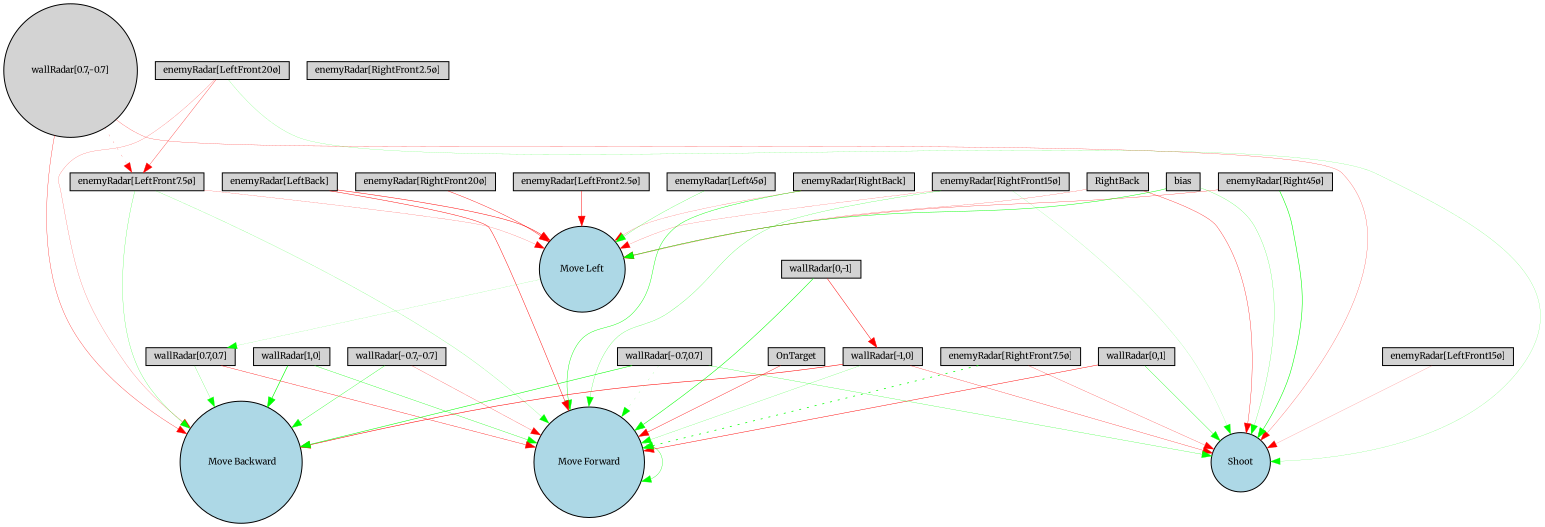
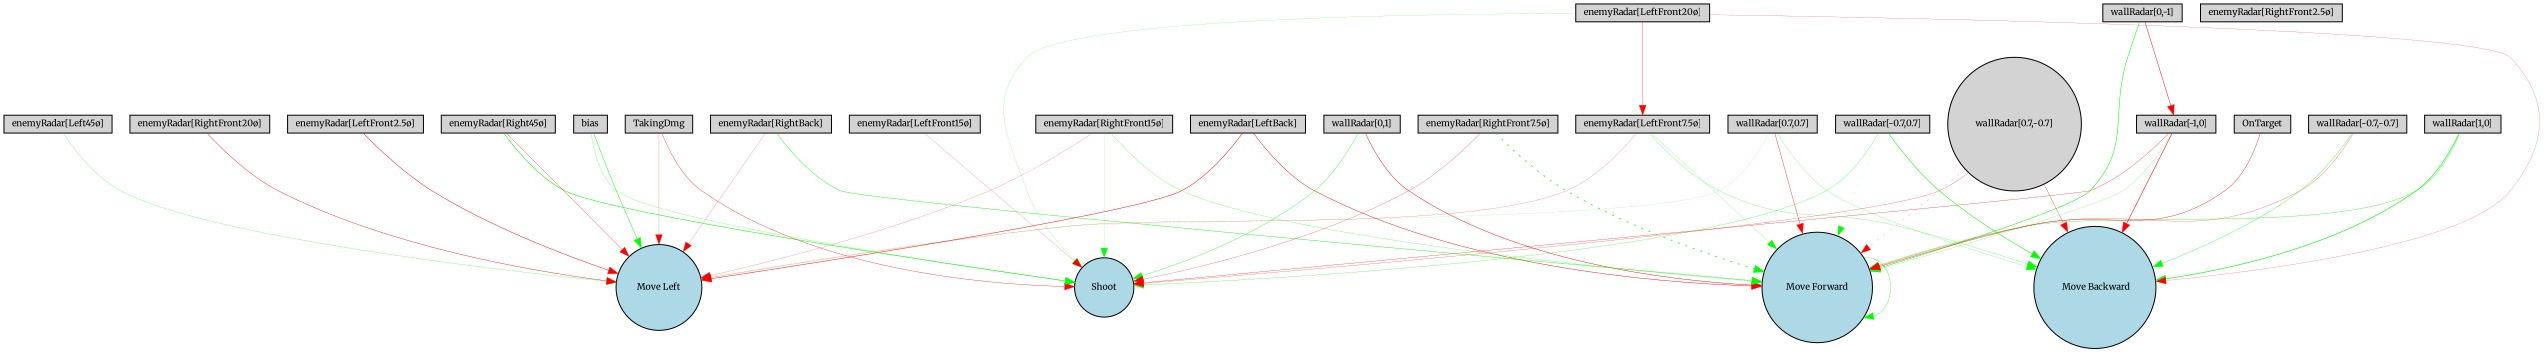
edge "wallRadar[0.7,-0.7]" -> "enemyRadar[LeftFront7.5ø]": now "wallRadar[0.7,-0.7]" -> "Move Forward"
node "RightBack": label "RightBack" -> "TakingDmg"
edge "Move Left" -> "wallRadar[0.7,0.7]": reversed
